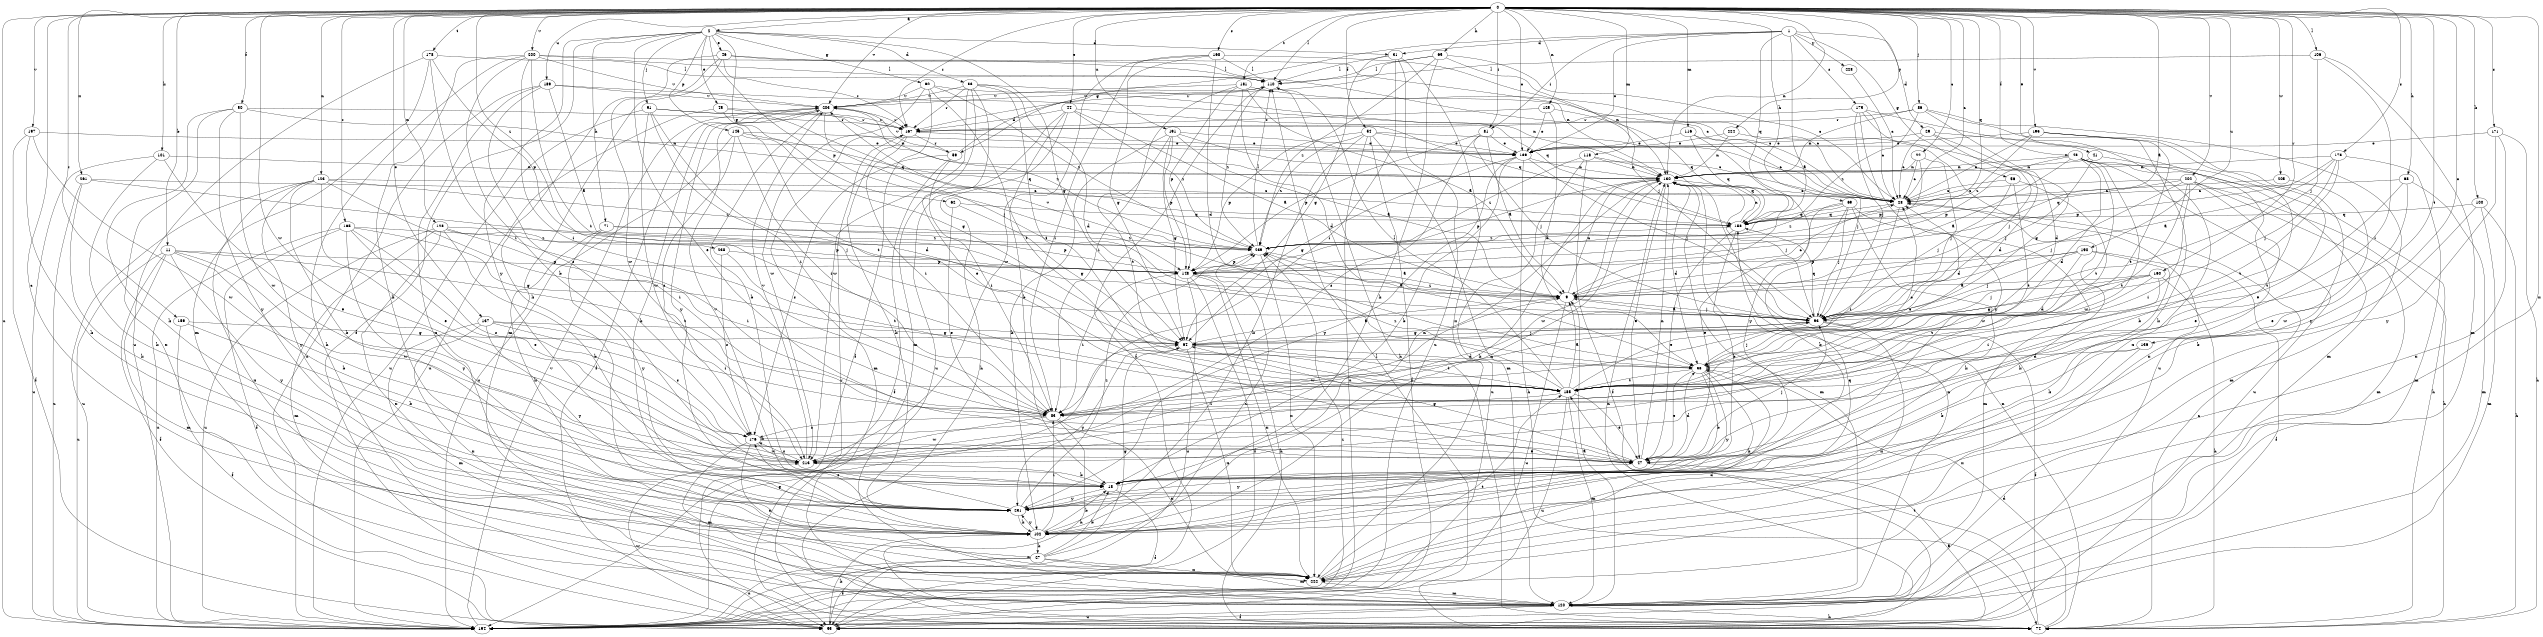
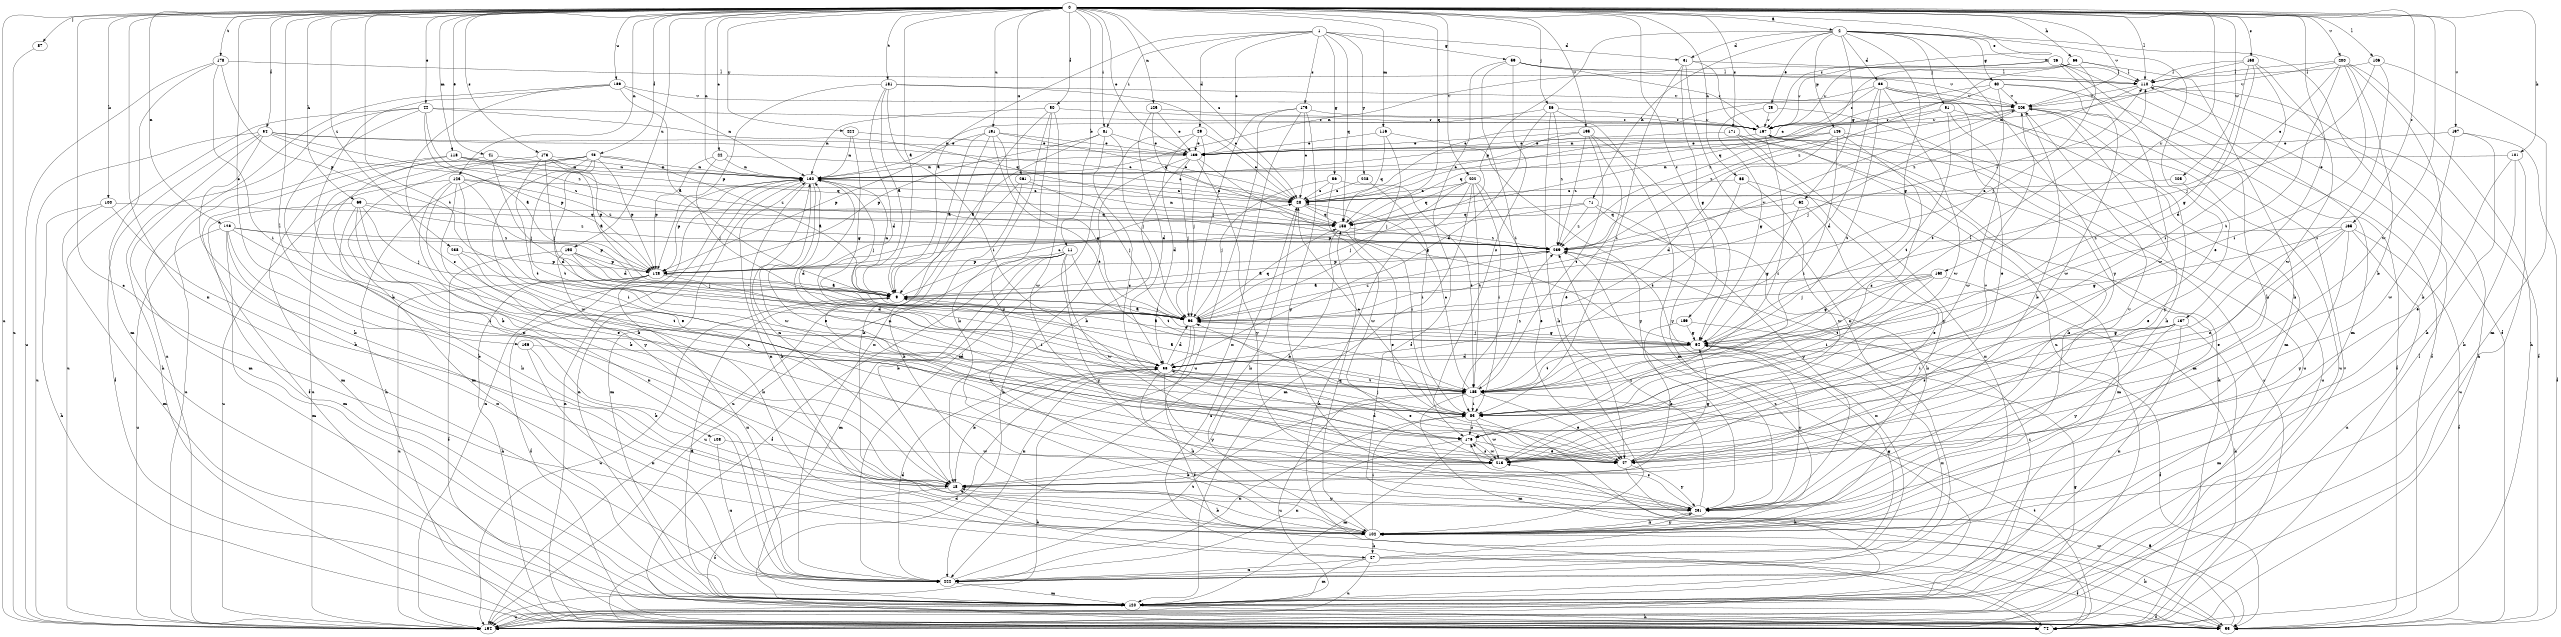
node "87": added
edge "167" -> "59": reversed
edge "45" -> "158": now "71" -> "158"
edge "91" -> "83": now "228" -> "83"
edge "38" -> "93": label "j" -> "d"
node "108": added
